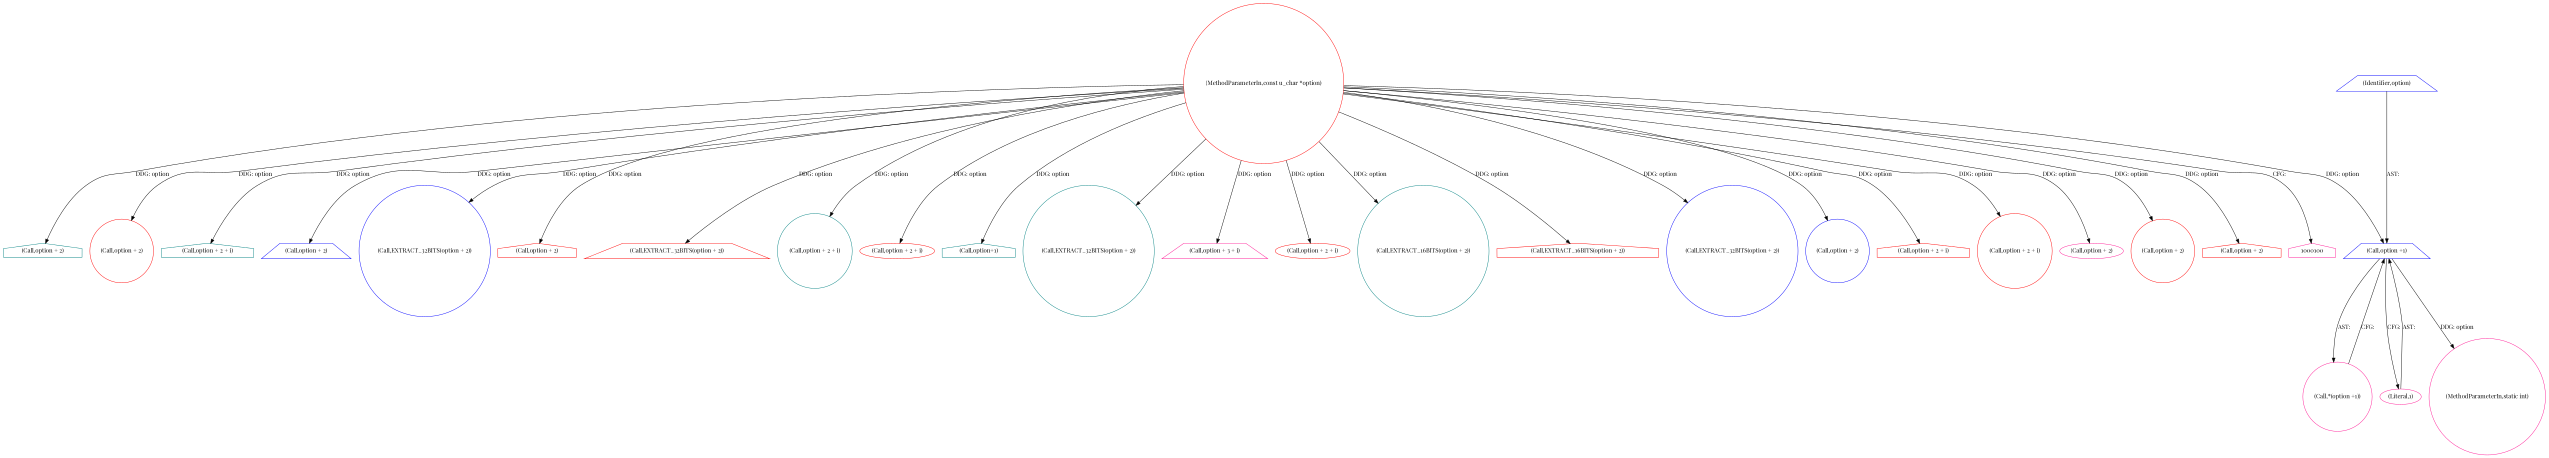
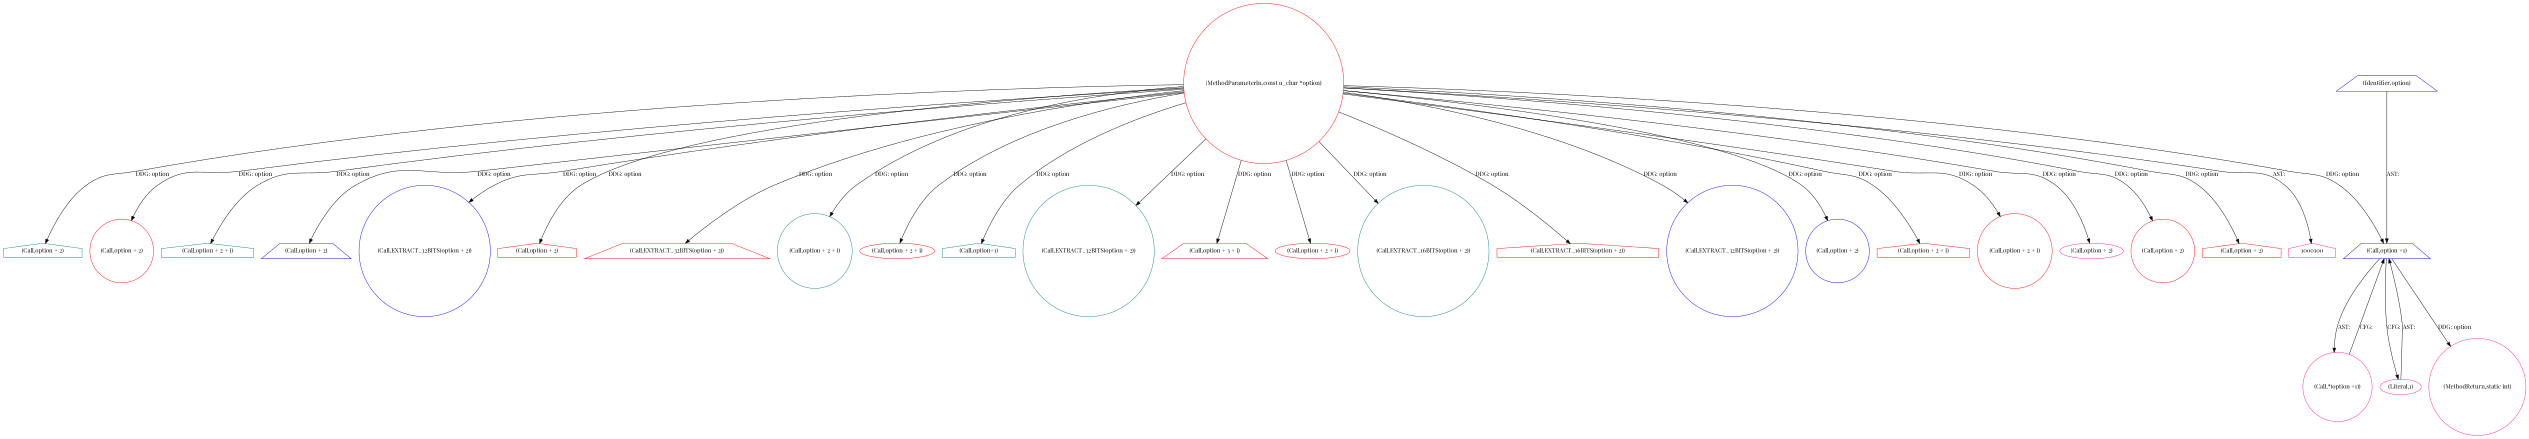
edge "(MethodParameterIn,const u_char *option)" -> "1000100": label "CFG: " -> "AST: "
node "(Call,option + 3 + i)": color deeppink -> red
node "(MethodParameterIn,static int)": label "(MethodParameterIn,static int)" -> "(MethodReturn,static int)"
